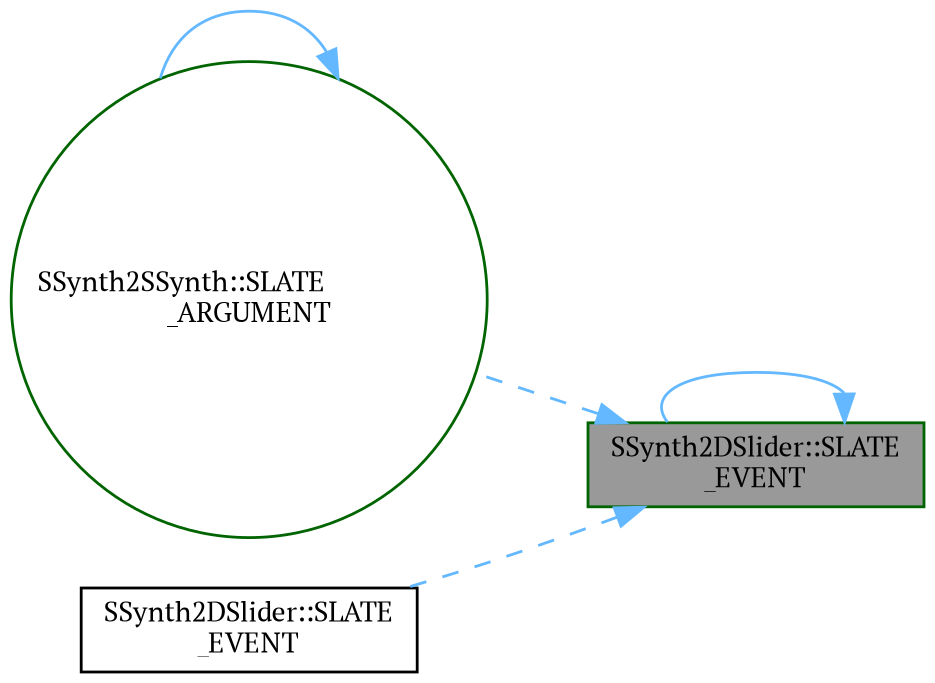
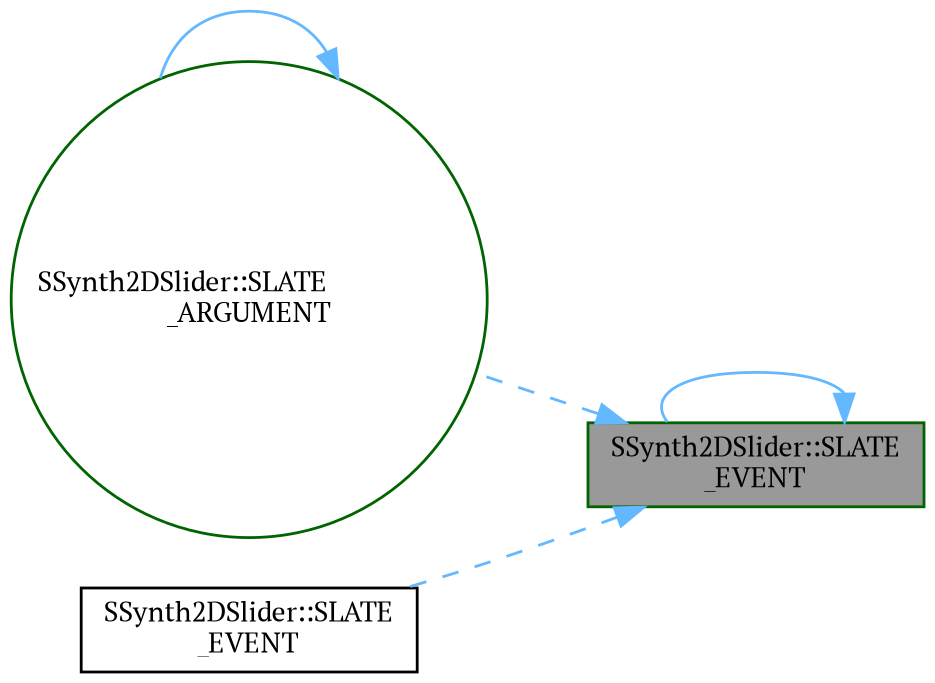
node "SSynth2SSynth::SLATE _ARGUMENT": label "SSynth2SSynth::SLATE _ARGUMENT" -> "SSynth2DSlider::SLATE _ARGUMENT"
